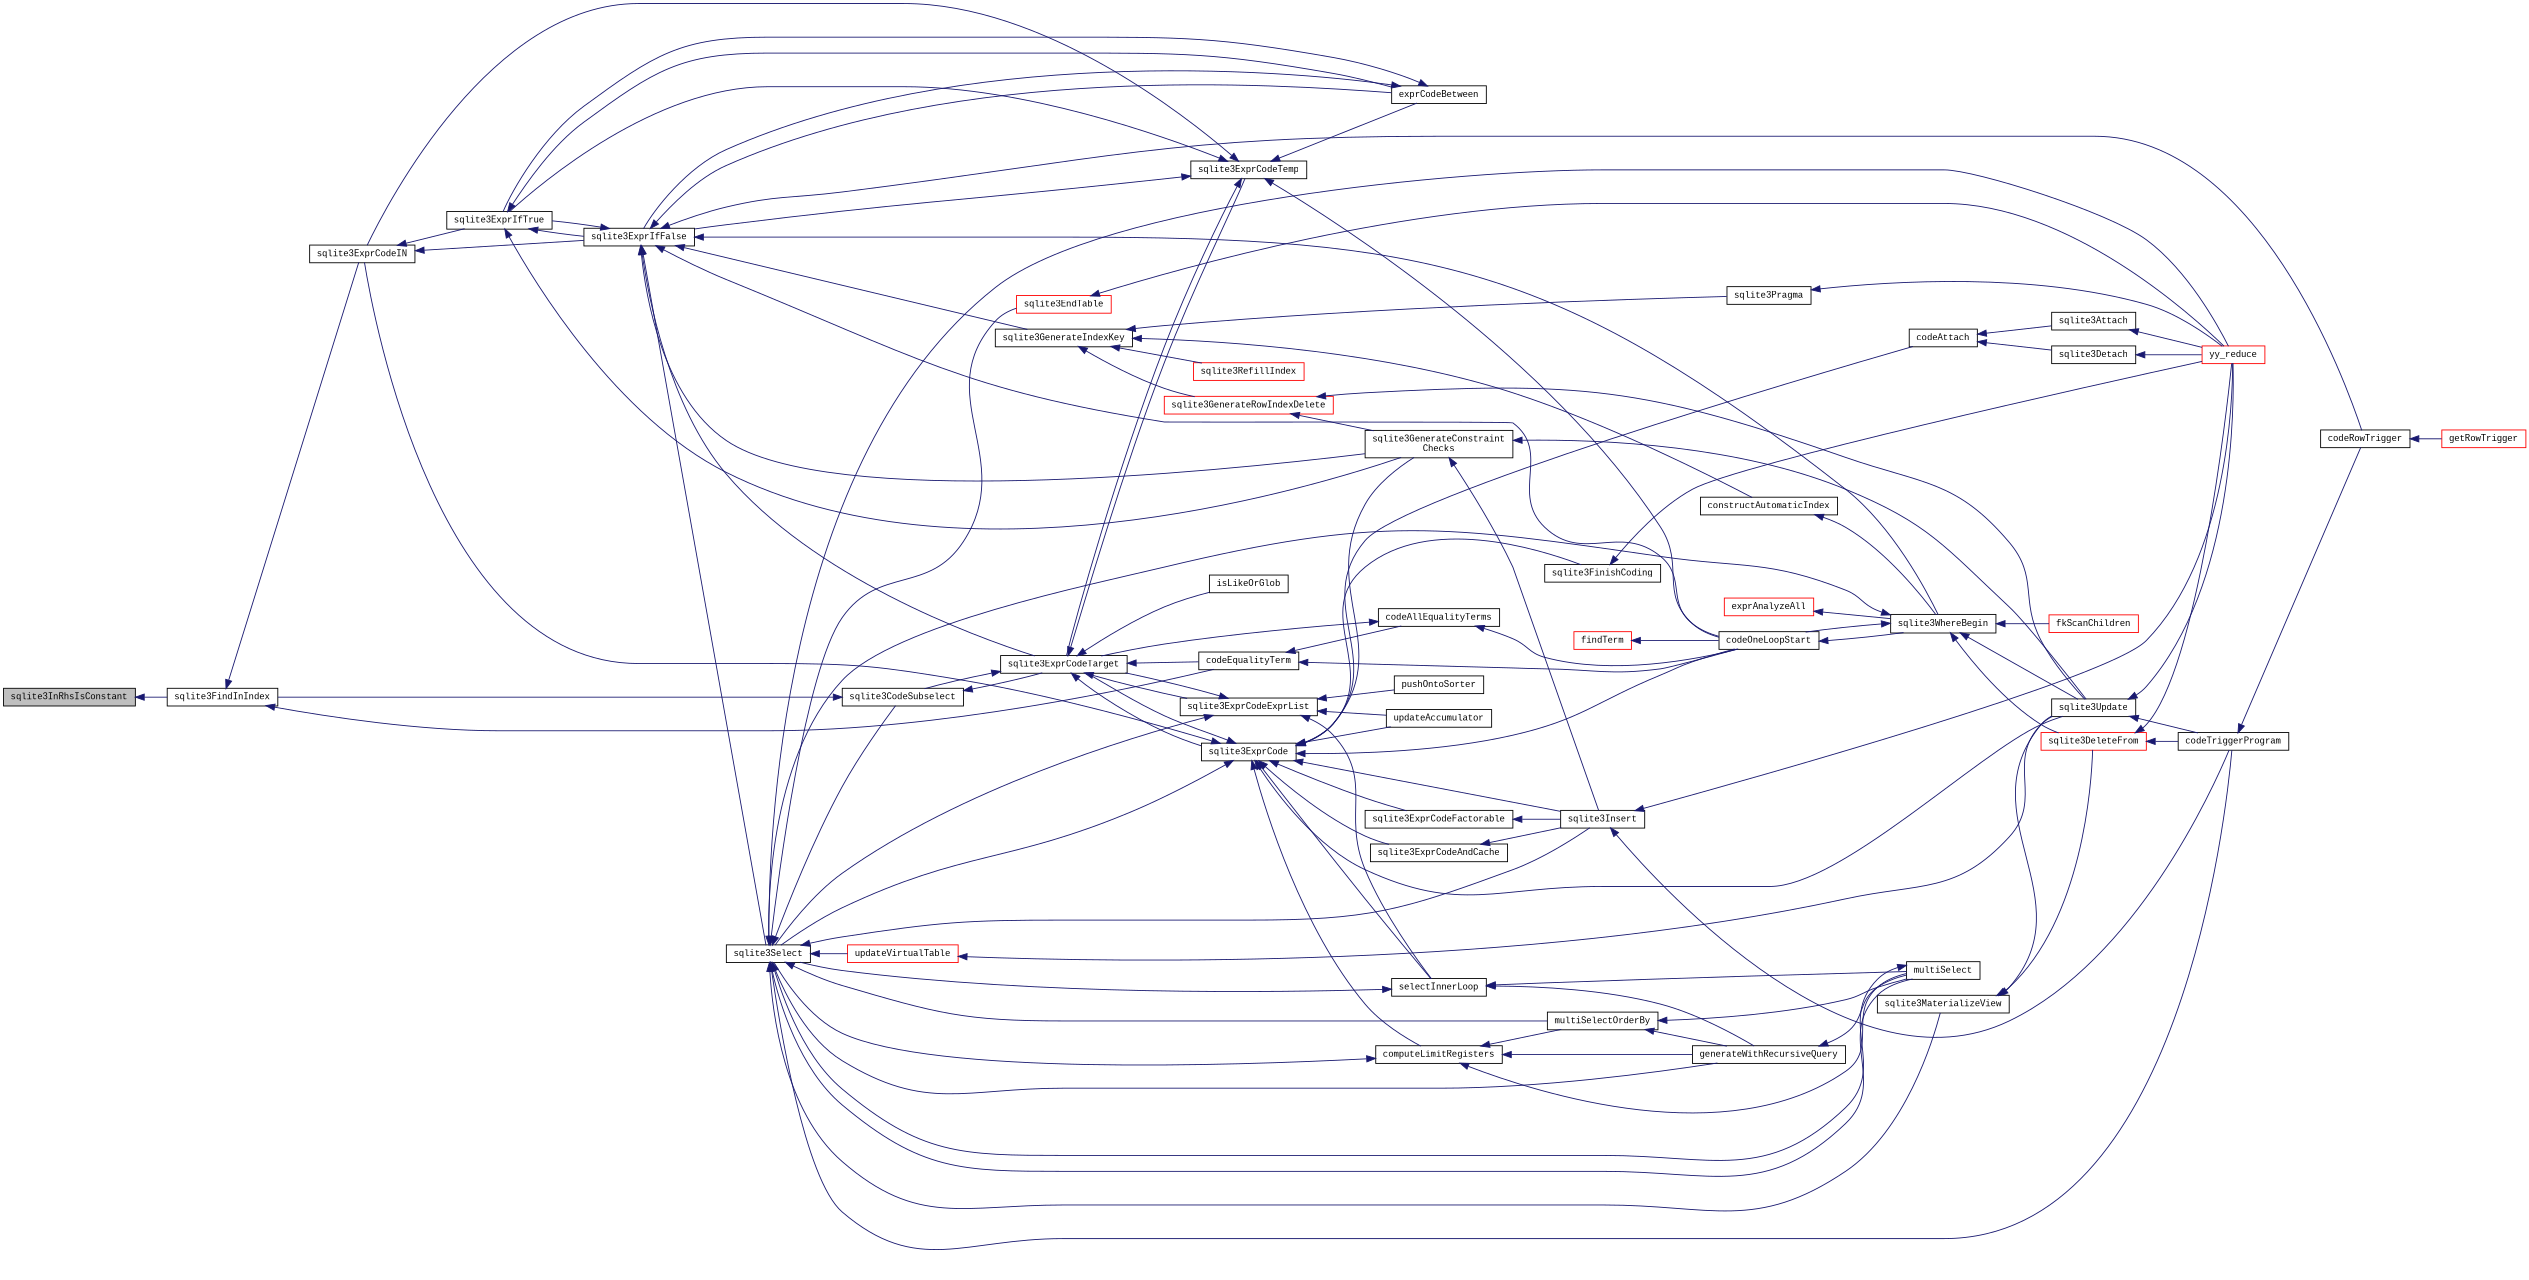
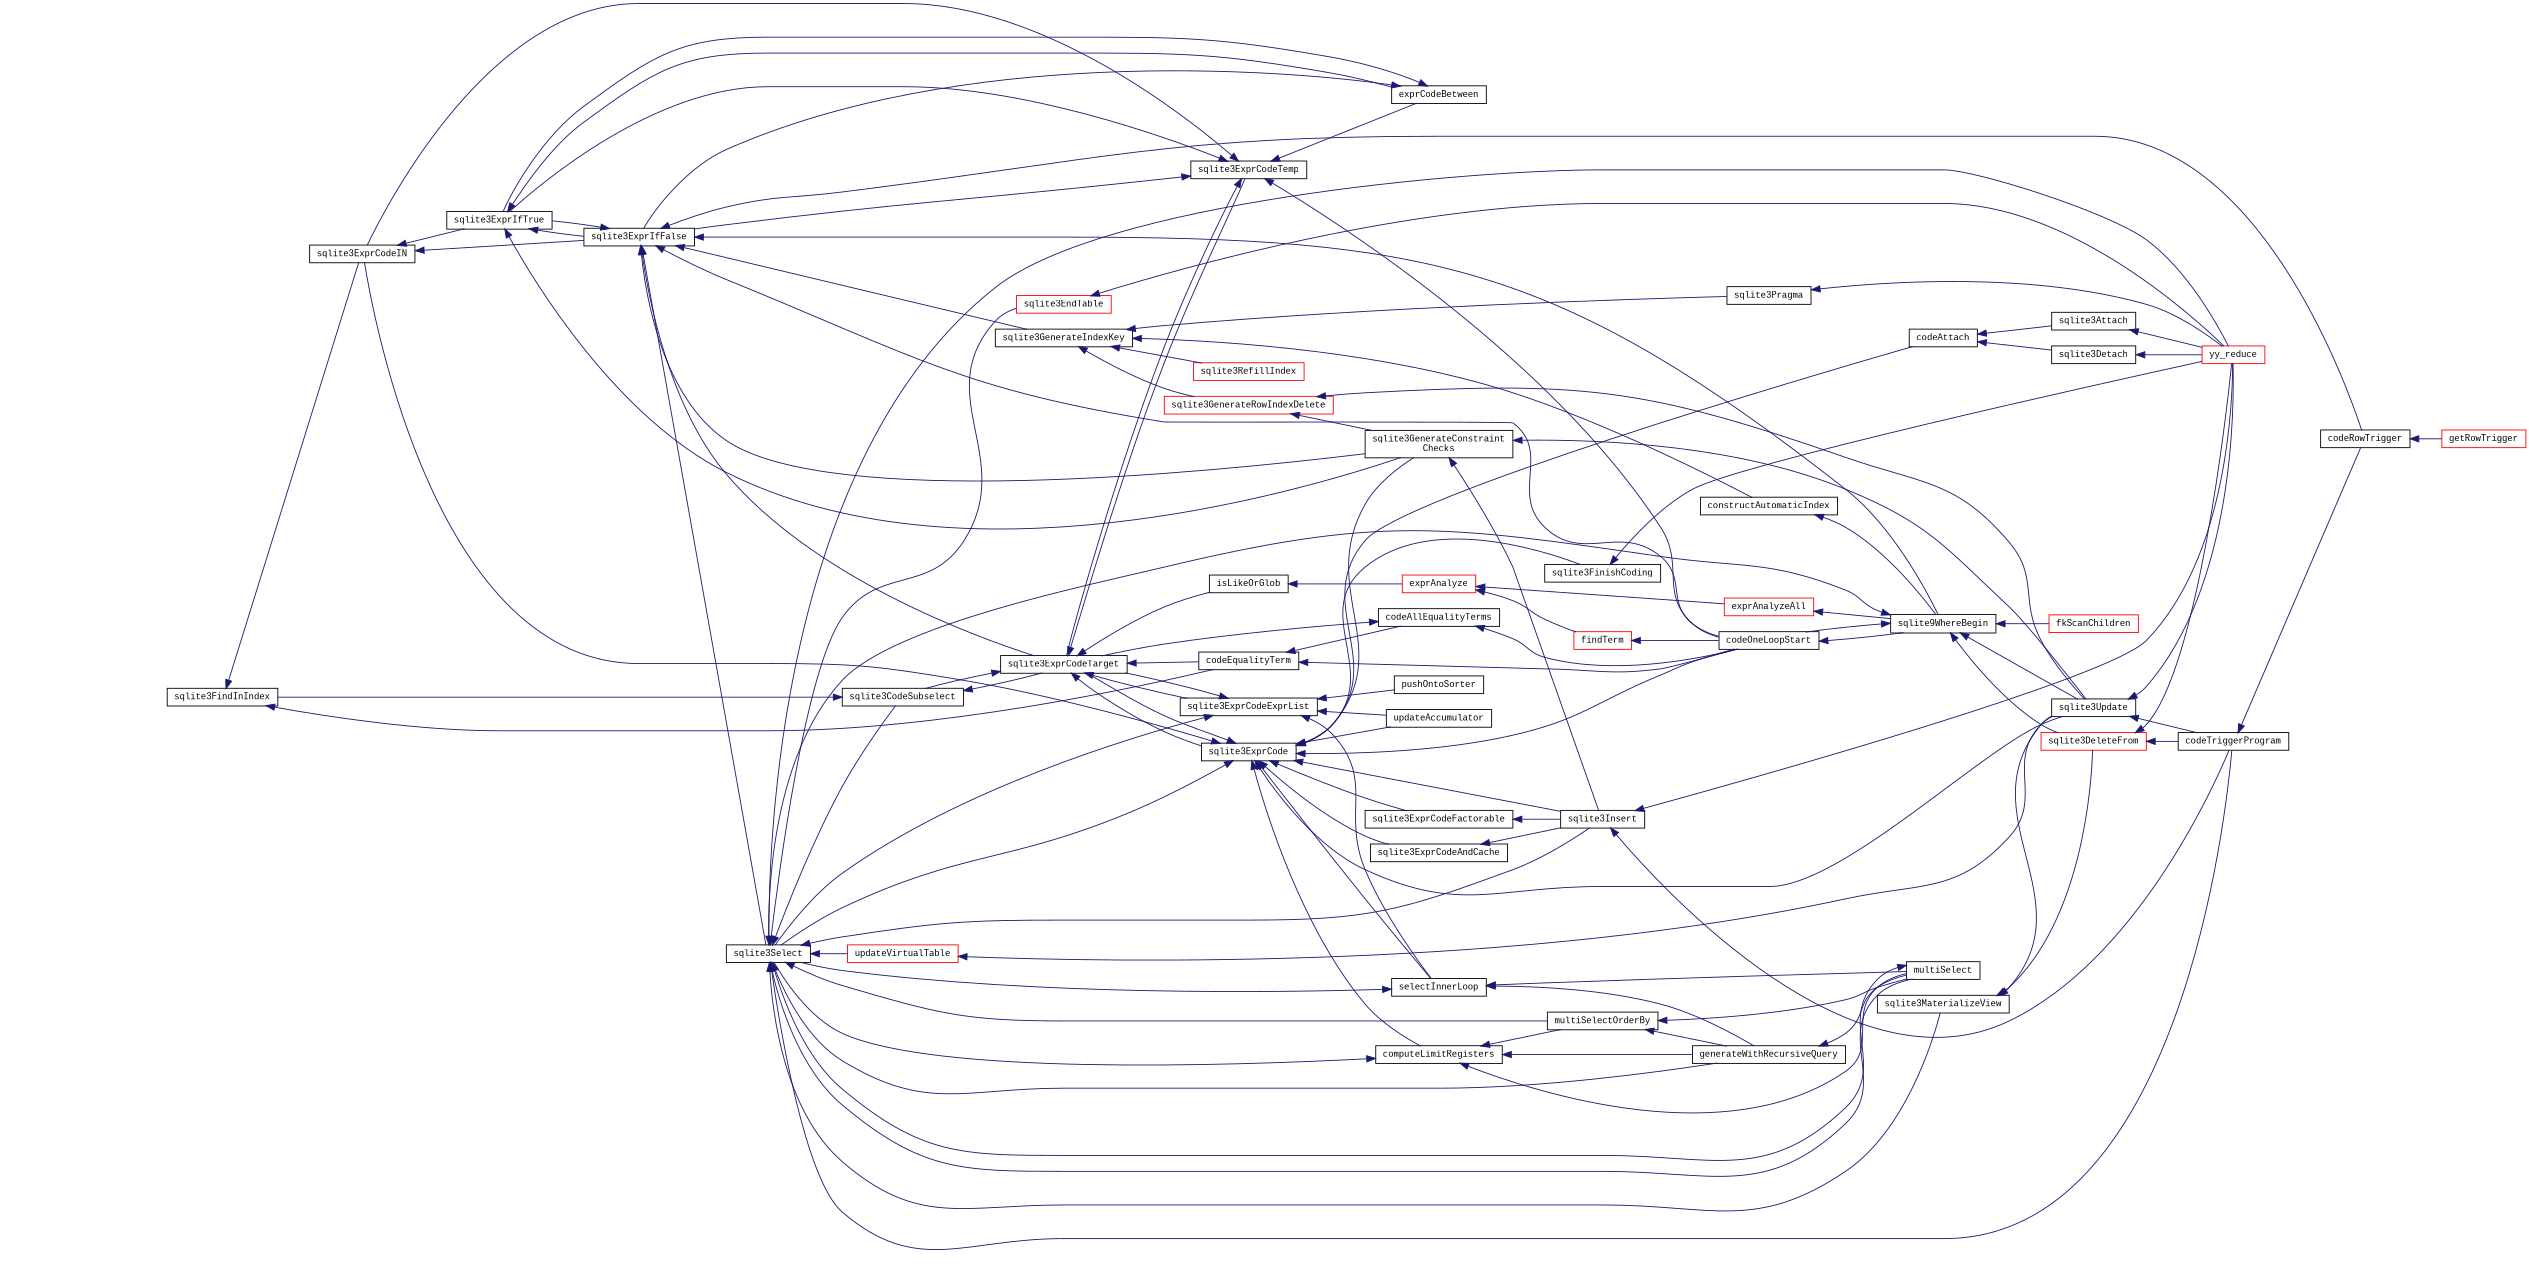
edge "exprCodeBetween" -> "sqlite3ExprIfFalse": removed
node "exprAnalyze": added
node "sqlite3WhereBegin": label "sqlite3WhereBegin" -> "sqlite9WhereBegin"
node "sqlite3InRhsIsConstant": removed
